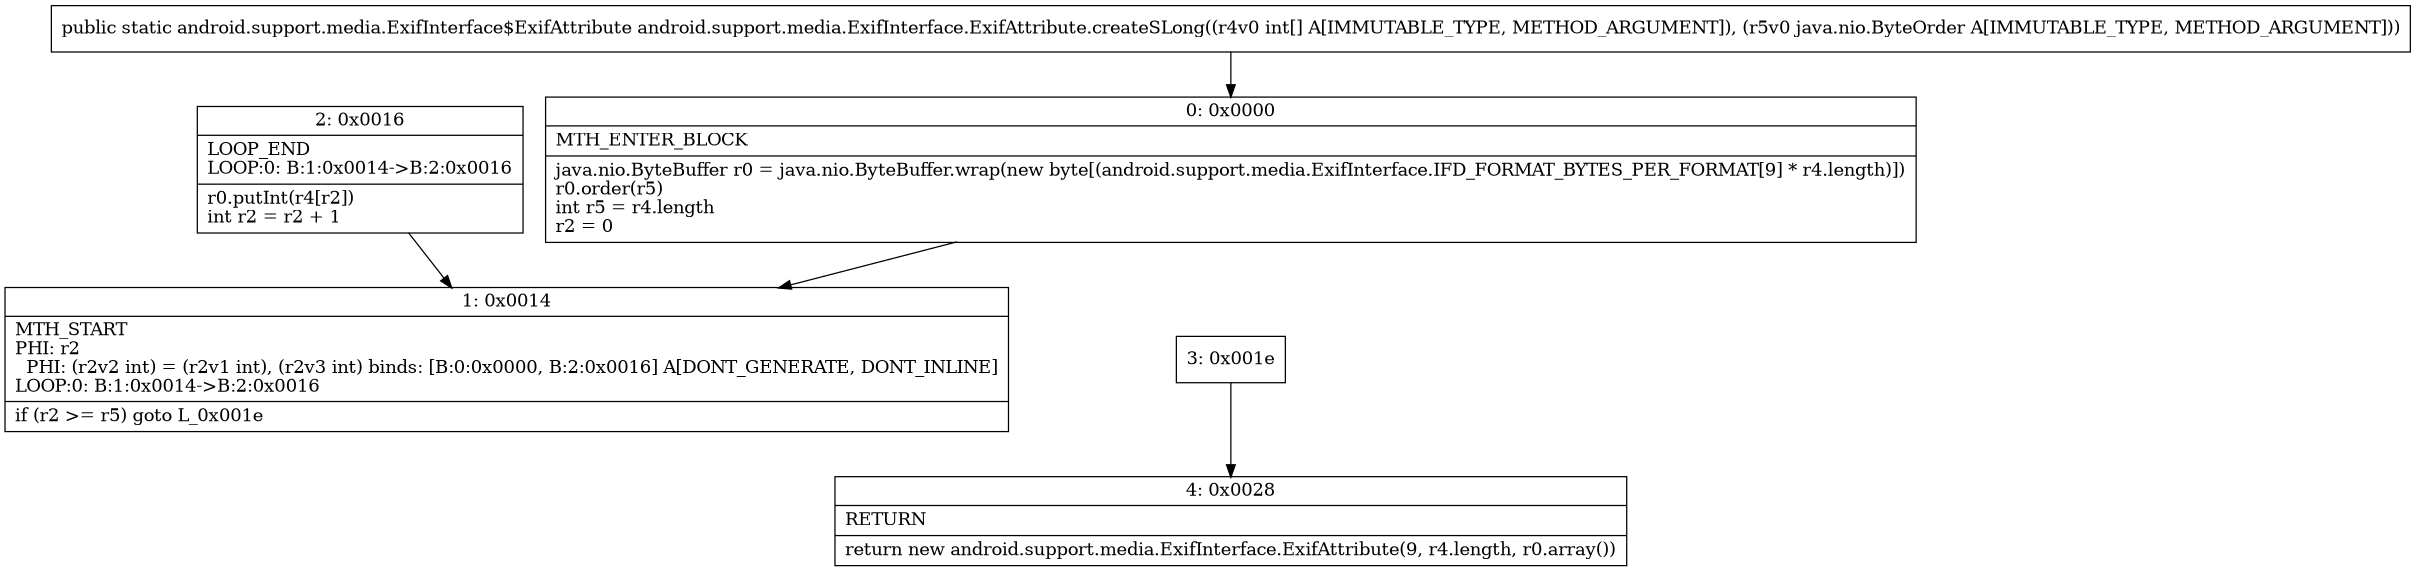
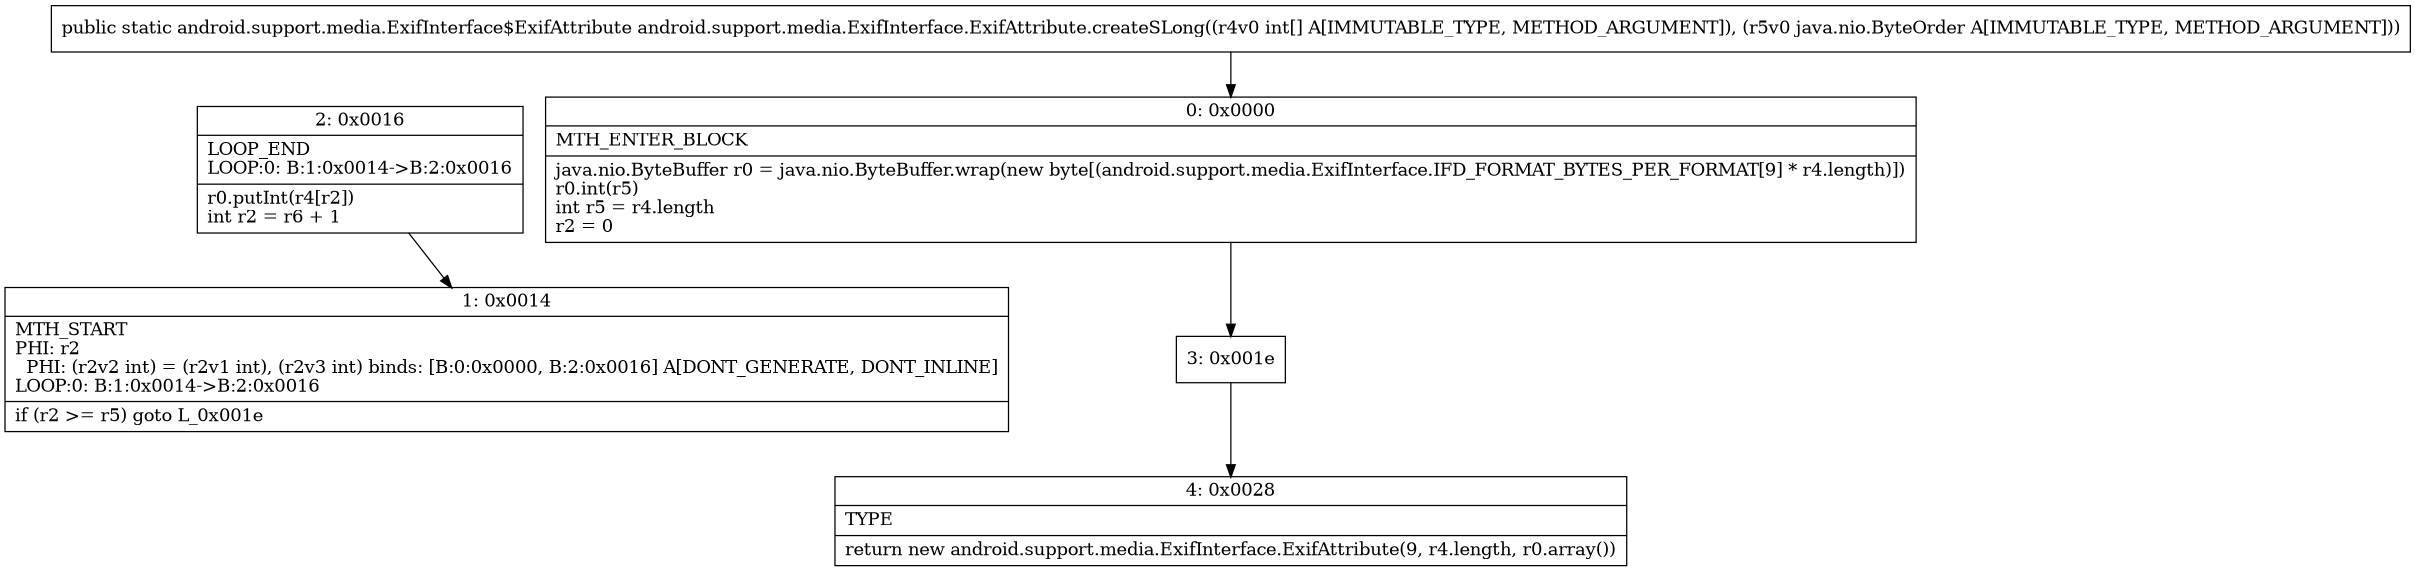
node "0: 0x0000": text "r0.order(r5)" -> "r0.int(r5)"
node "2: 0x0016": text "int r2 = r2 + 1" -> "int r2 = r6 + 1"
edge "0: 0x0000" -> "1: 0x0014": now "0: 0x0000" -> "3: 0x001e"
node "4: 0x0028": text "RETURN" -> "TYPE"
